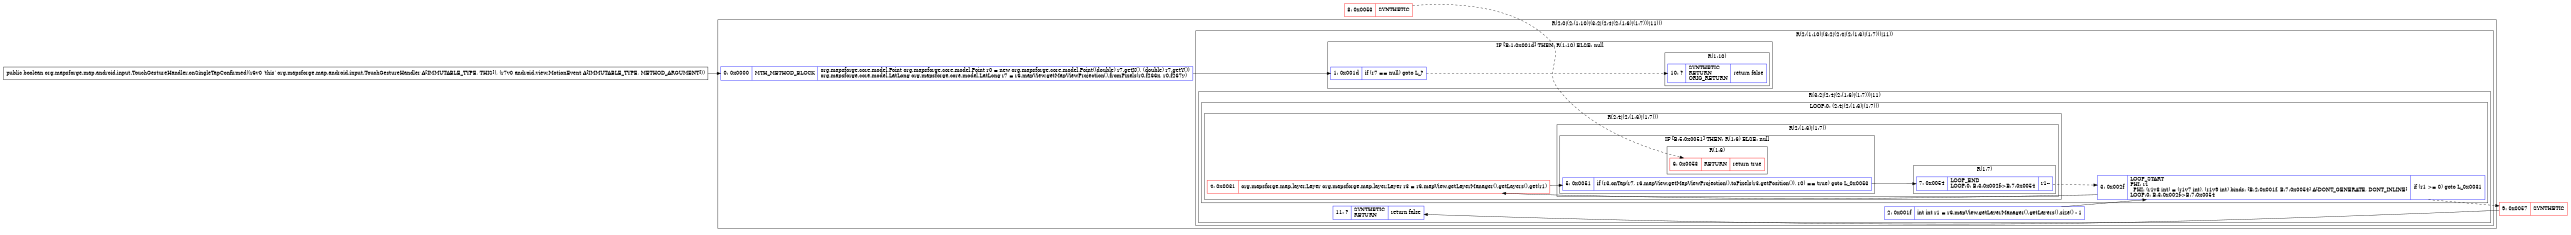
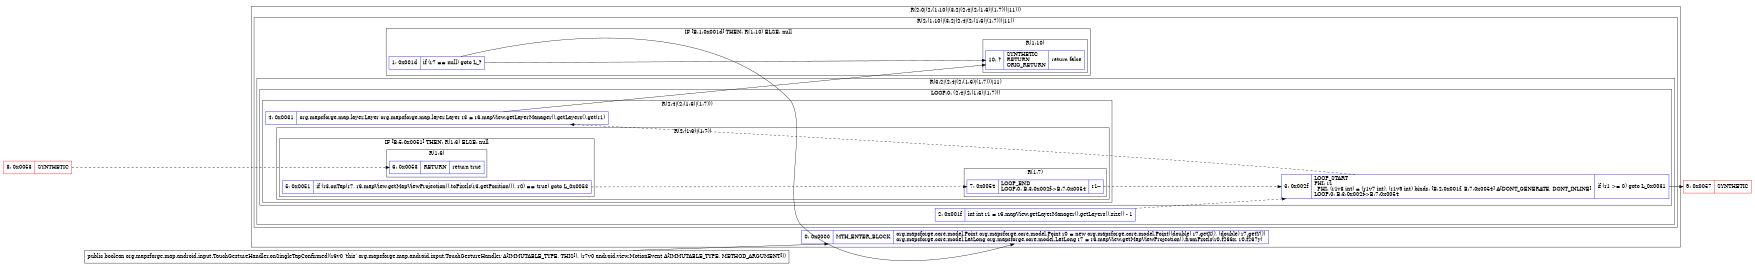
node "0: 0x0000": text "MTH_METHOD_BLOCK" -> "MTH_ENTER_BLOCK"
edge "0: 0x0000" -> "1: 0x001d": reversed
edge "1: 0x001d" -> "10: ?": style dashed -> solid
node "6: 0x0053": color red -> blue
edge "5: 0x0051" -> "7: 0x0054": style solid -> dashed
edge "4: 0x0031" -> "5: 0x0051": now "4: 0x0031" -> "10: ?"
node "4: 0x0031": color red -> blue
edge "3: 0x002f" -> "4: 0x0031": style solid -> dashed
edge "3: 0x002f" -> "9: 0x0057": style dashed -> solid
edge "2: 0x001f" -> "3: 0x002f": style solid -> dashed
node "11: ?": removed
